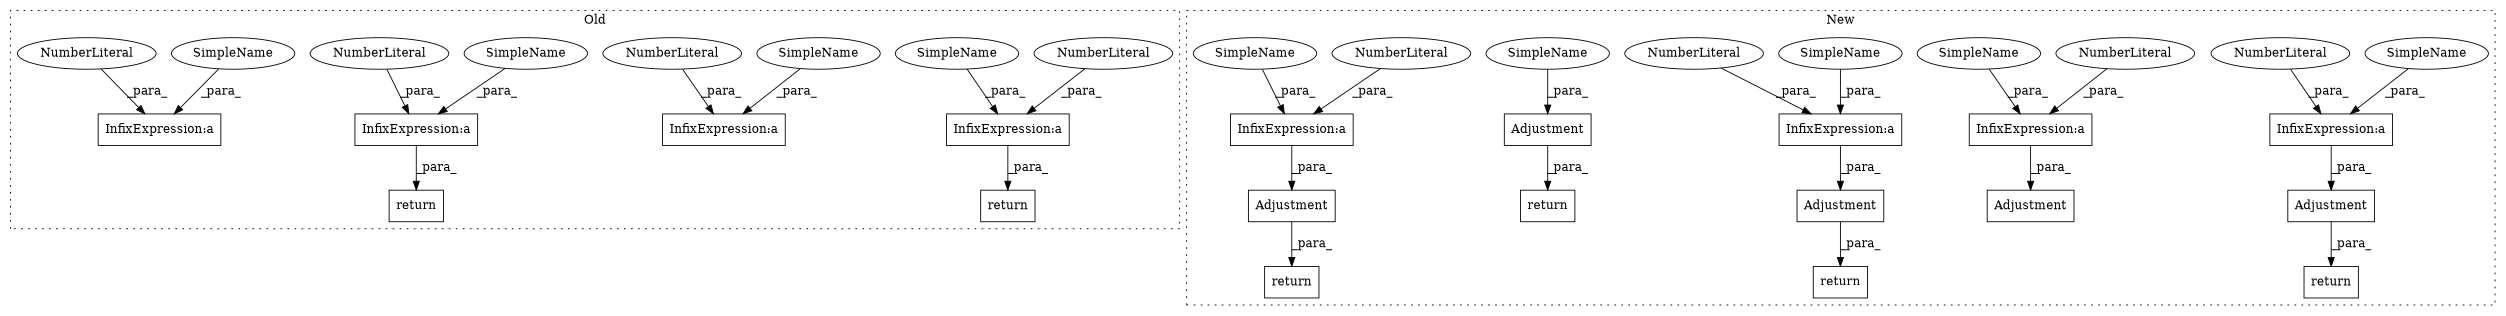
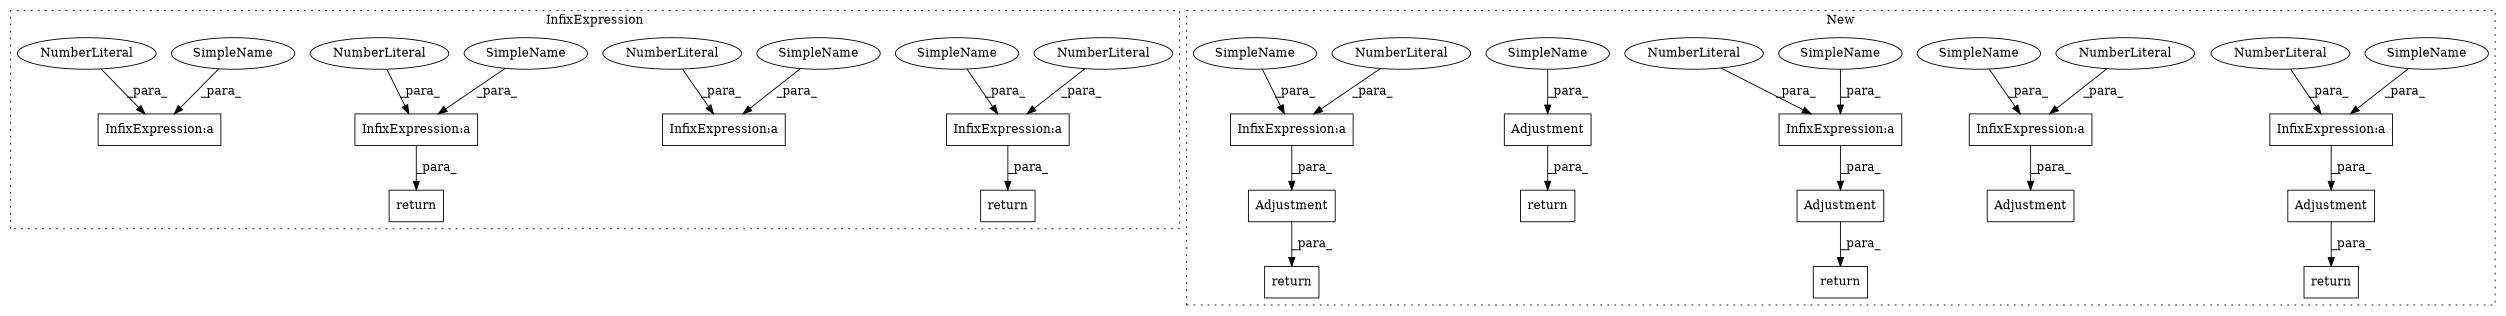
cluster "Old": label "Old" -> "InfixExpression"
